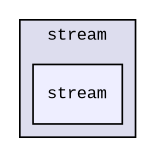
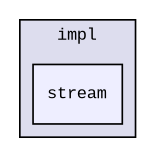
cluster "stream": label "stream" -> "impl"
